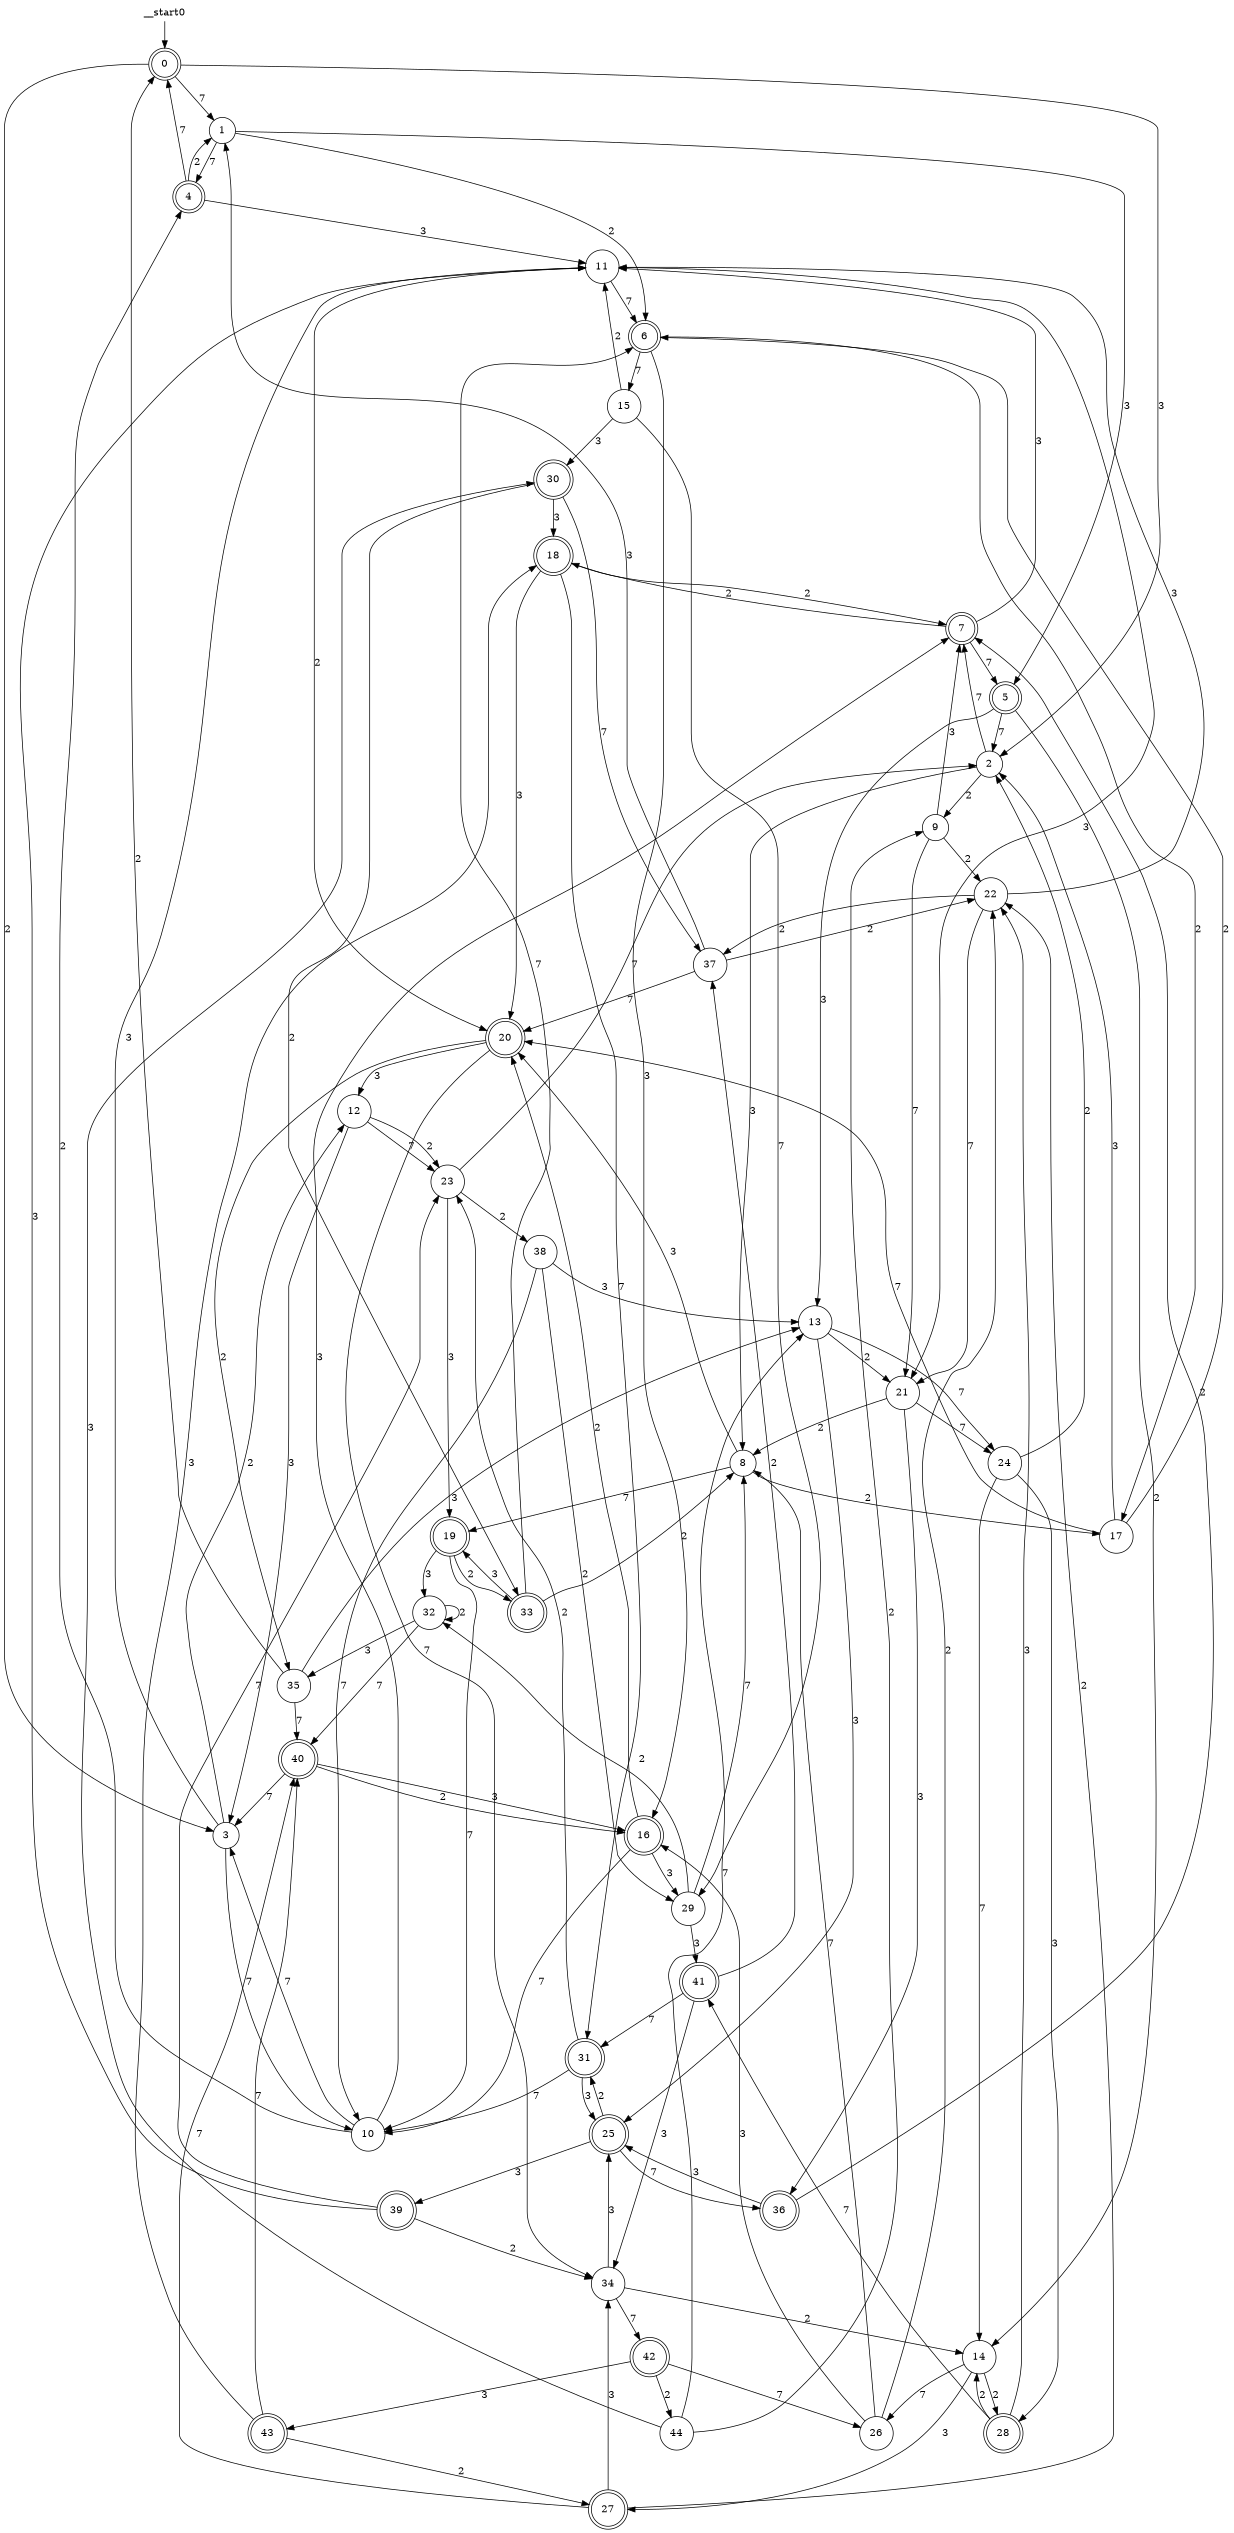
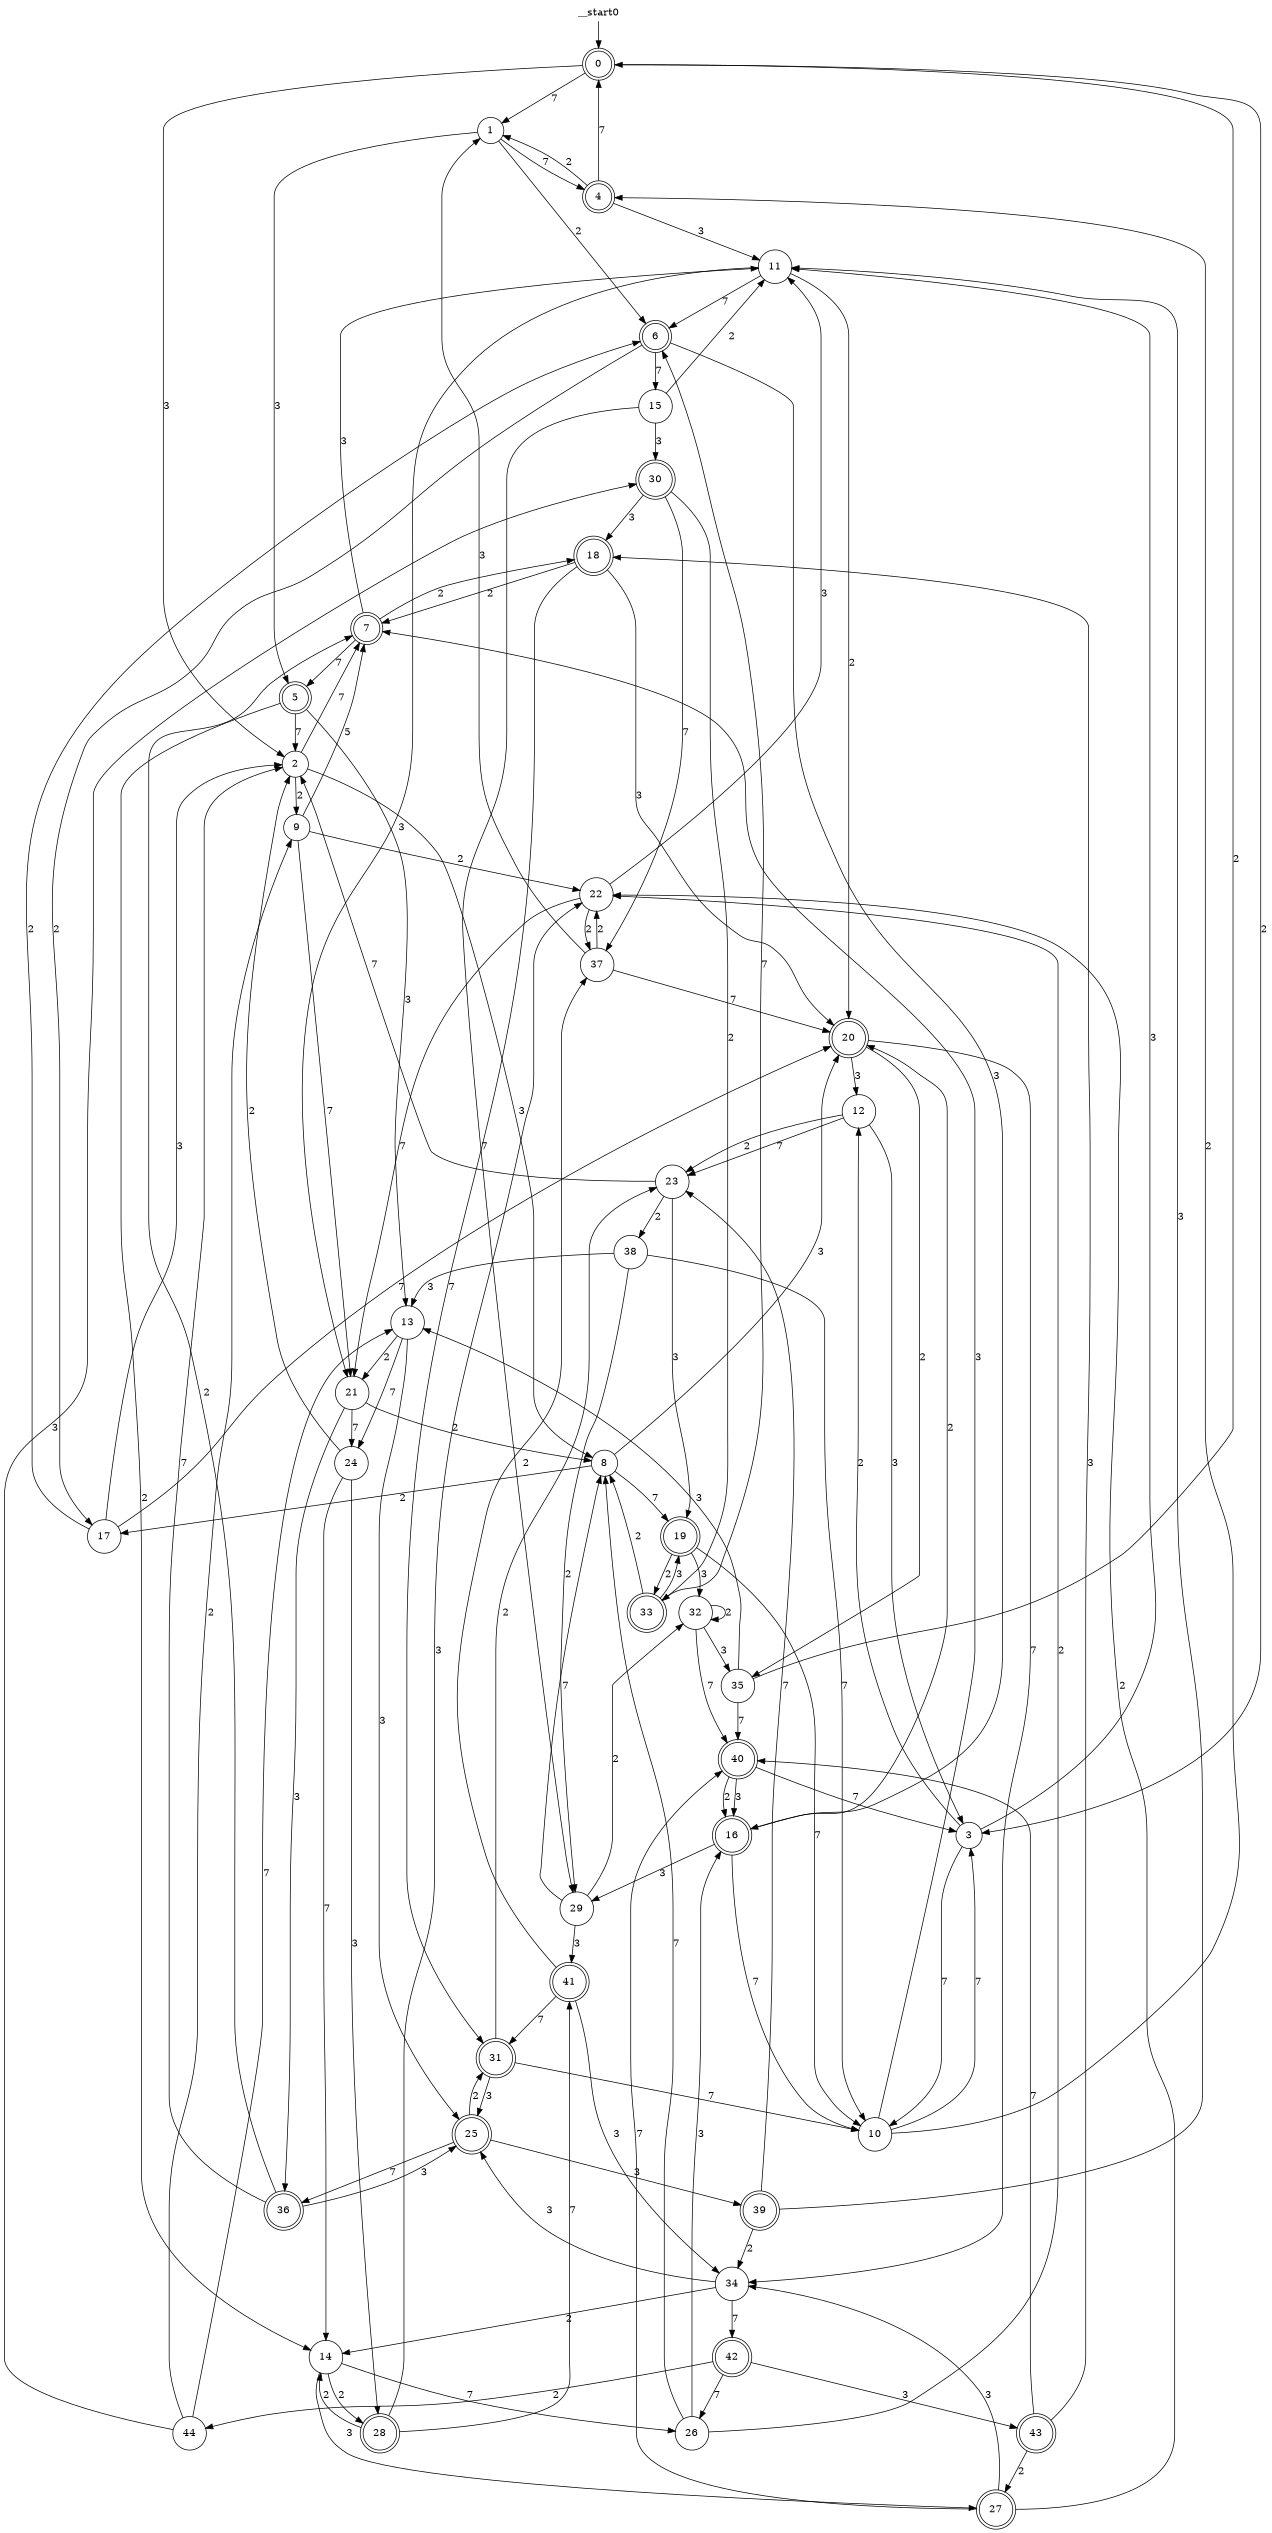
edge "9" -> "7": label "3" -> "5"
edge "36" -> "2": added, label "7"
